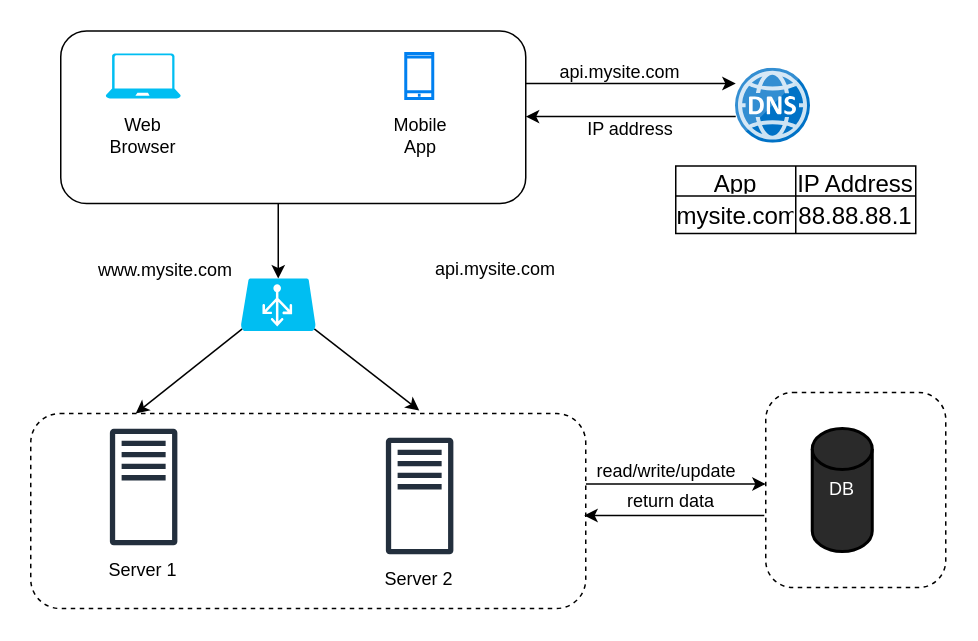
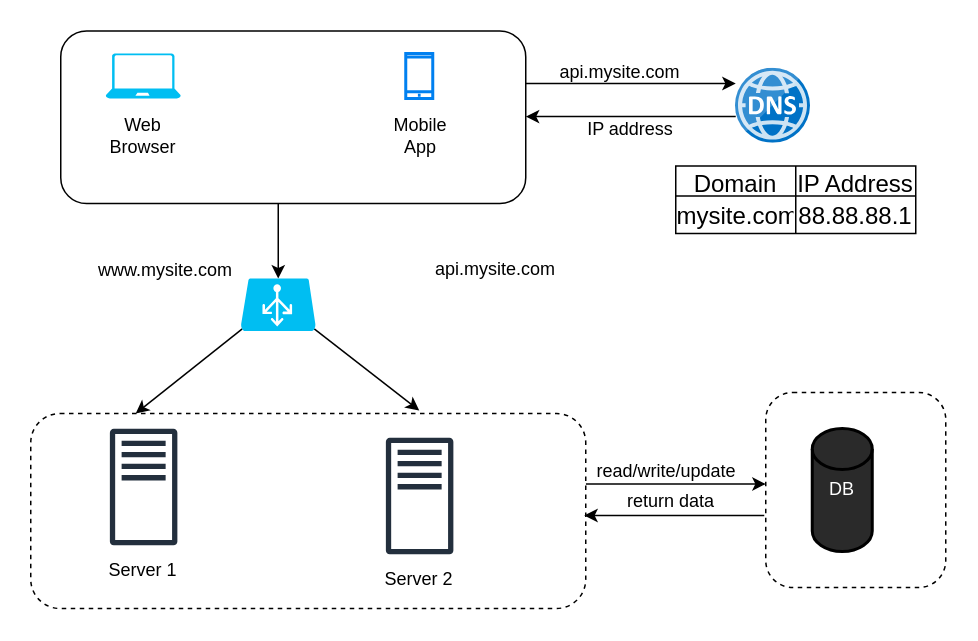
node "App": label "App" -> "Domain"
